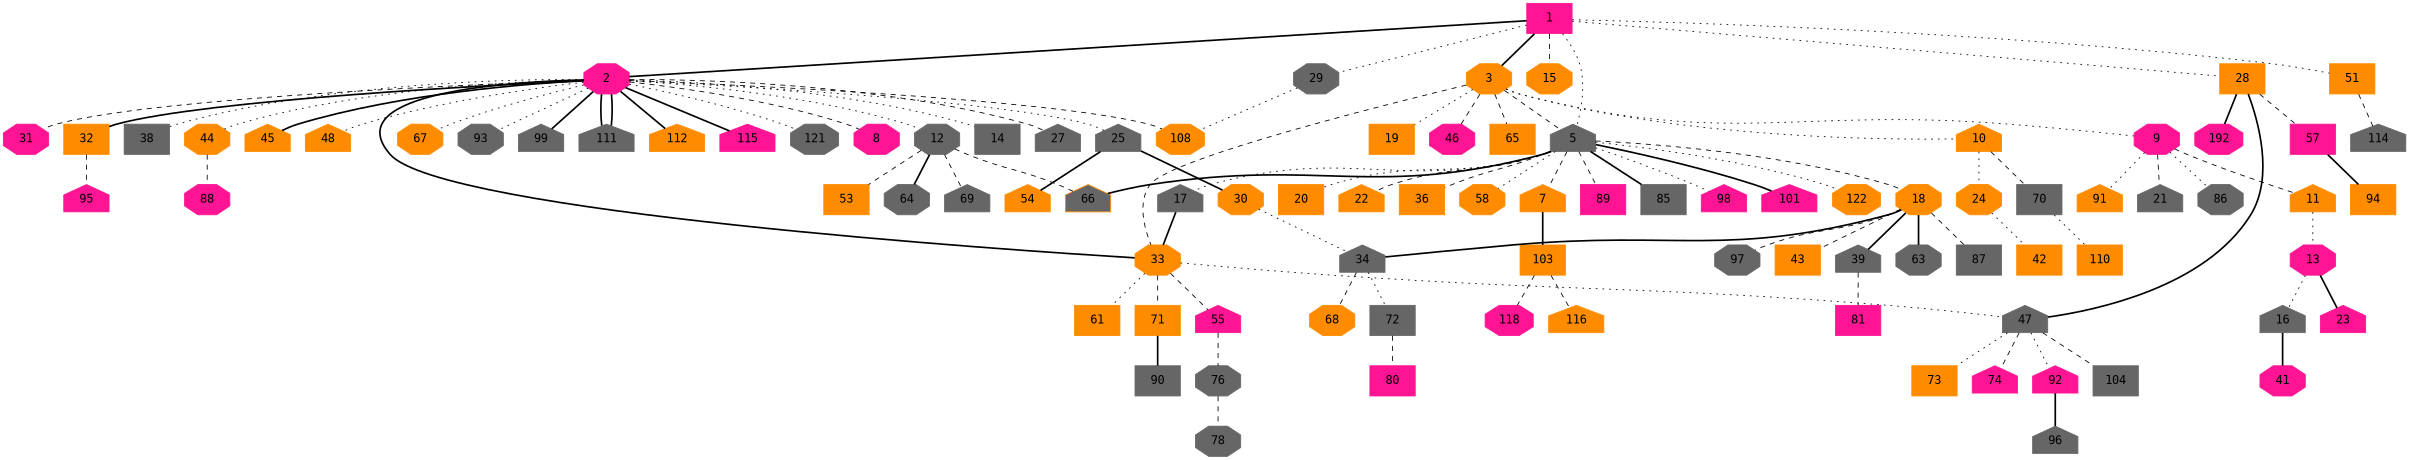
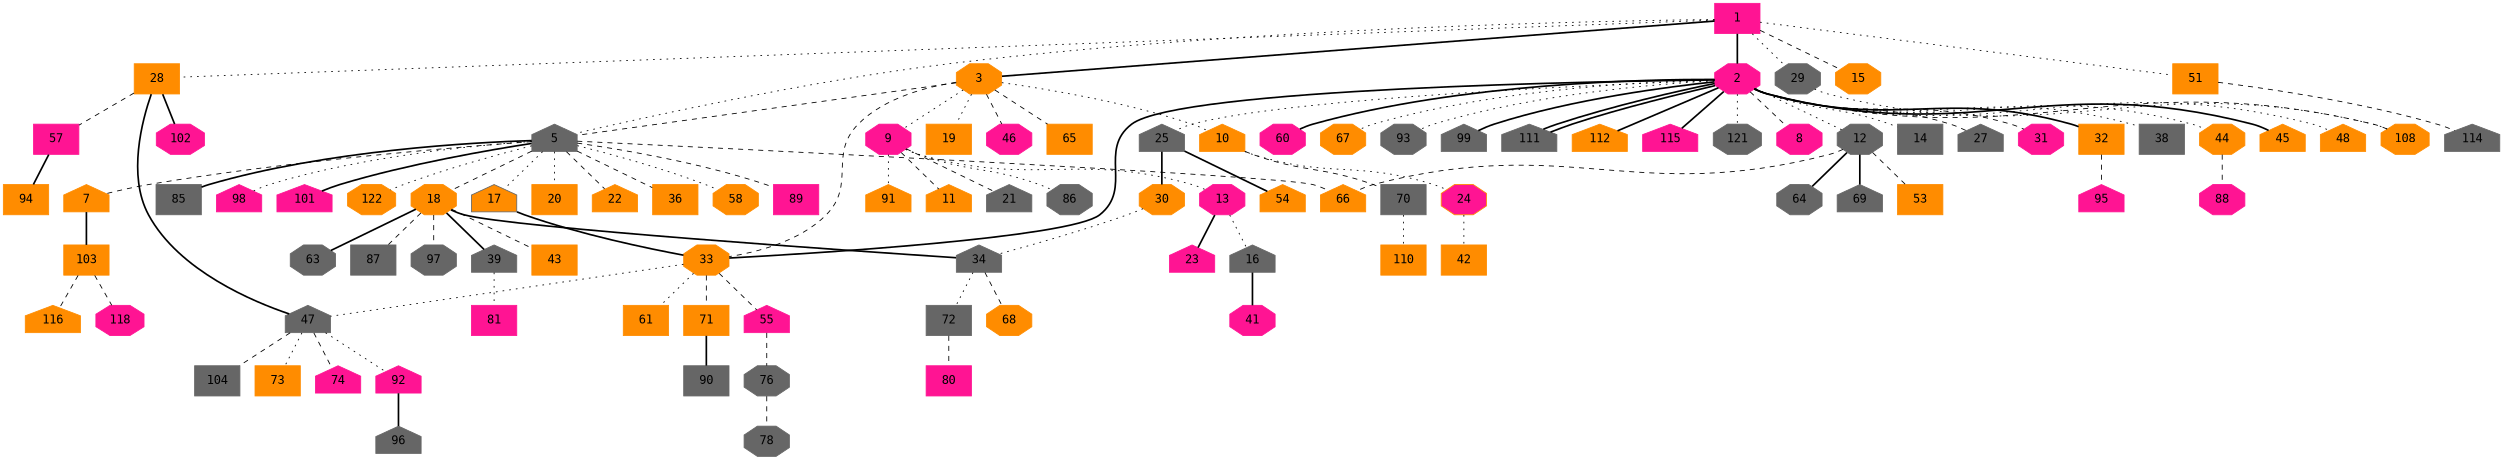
node "60": added
node "192": label "192" -> "102"
edge "12" -- "69": style dashed -> bold
edge "5" -- "66": style bold -> dashed
node "66": fillcolor gray40 -> darkorange
node "17": fillcolor gray40 -> darkorange
node "24": fillcolor darkorange -> deeppink
edge "11" -- "13": now "9" -- "13"
edge "39" -- "81": style dashed -> dotted
